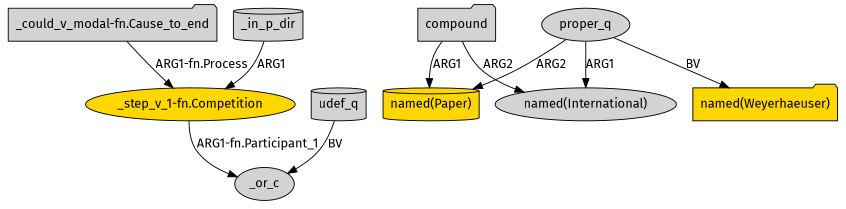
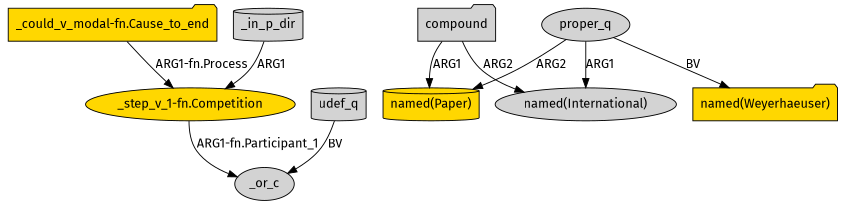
node "_could_v_modal-fn.Cause_to_end": fillcolor lightgrey -> gold
